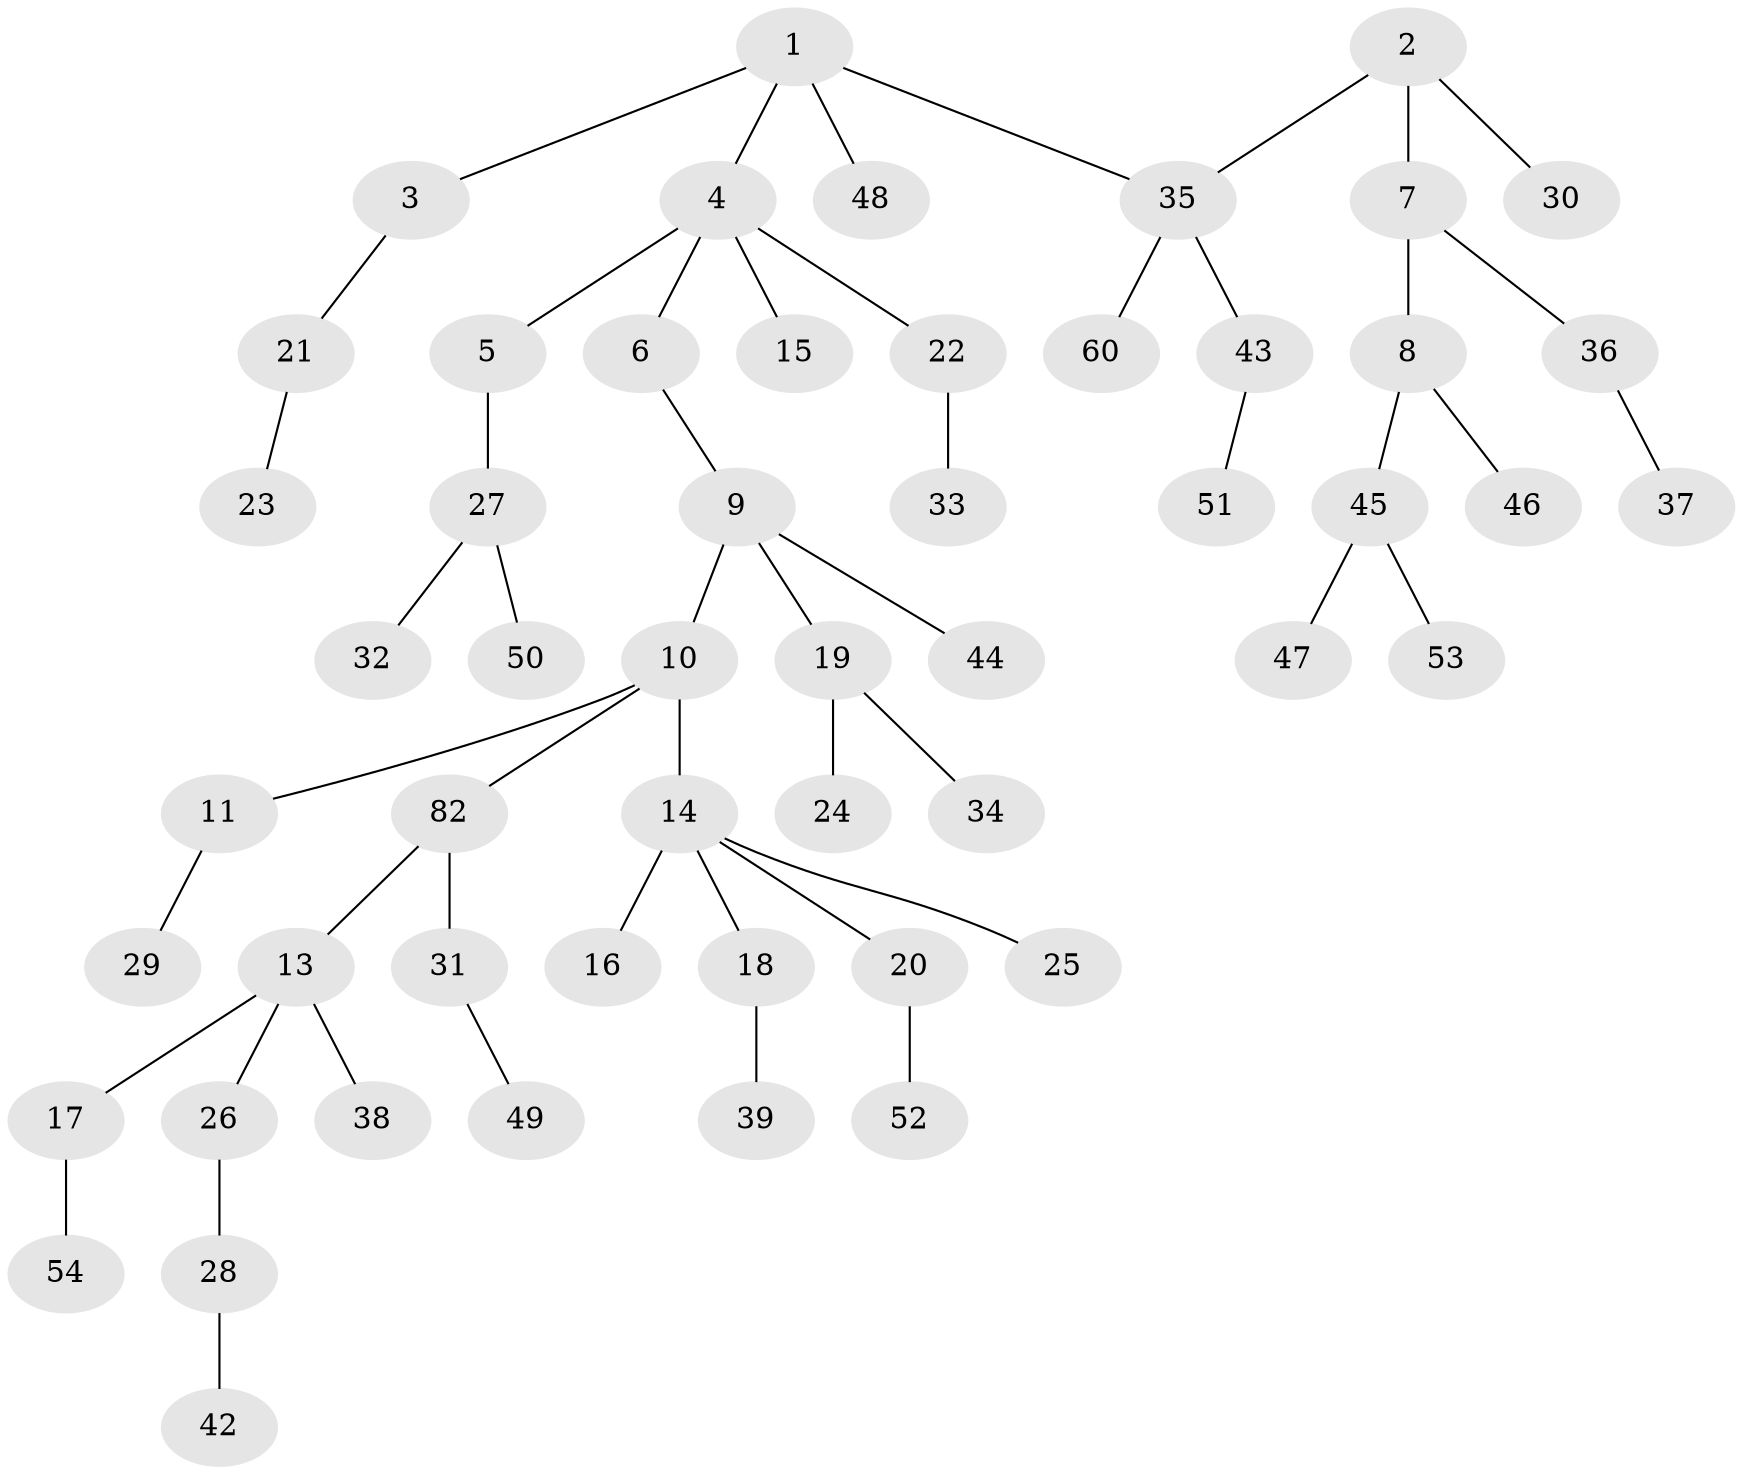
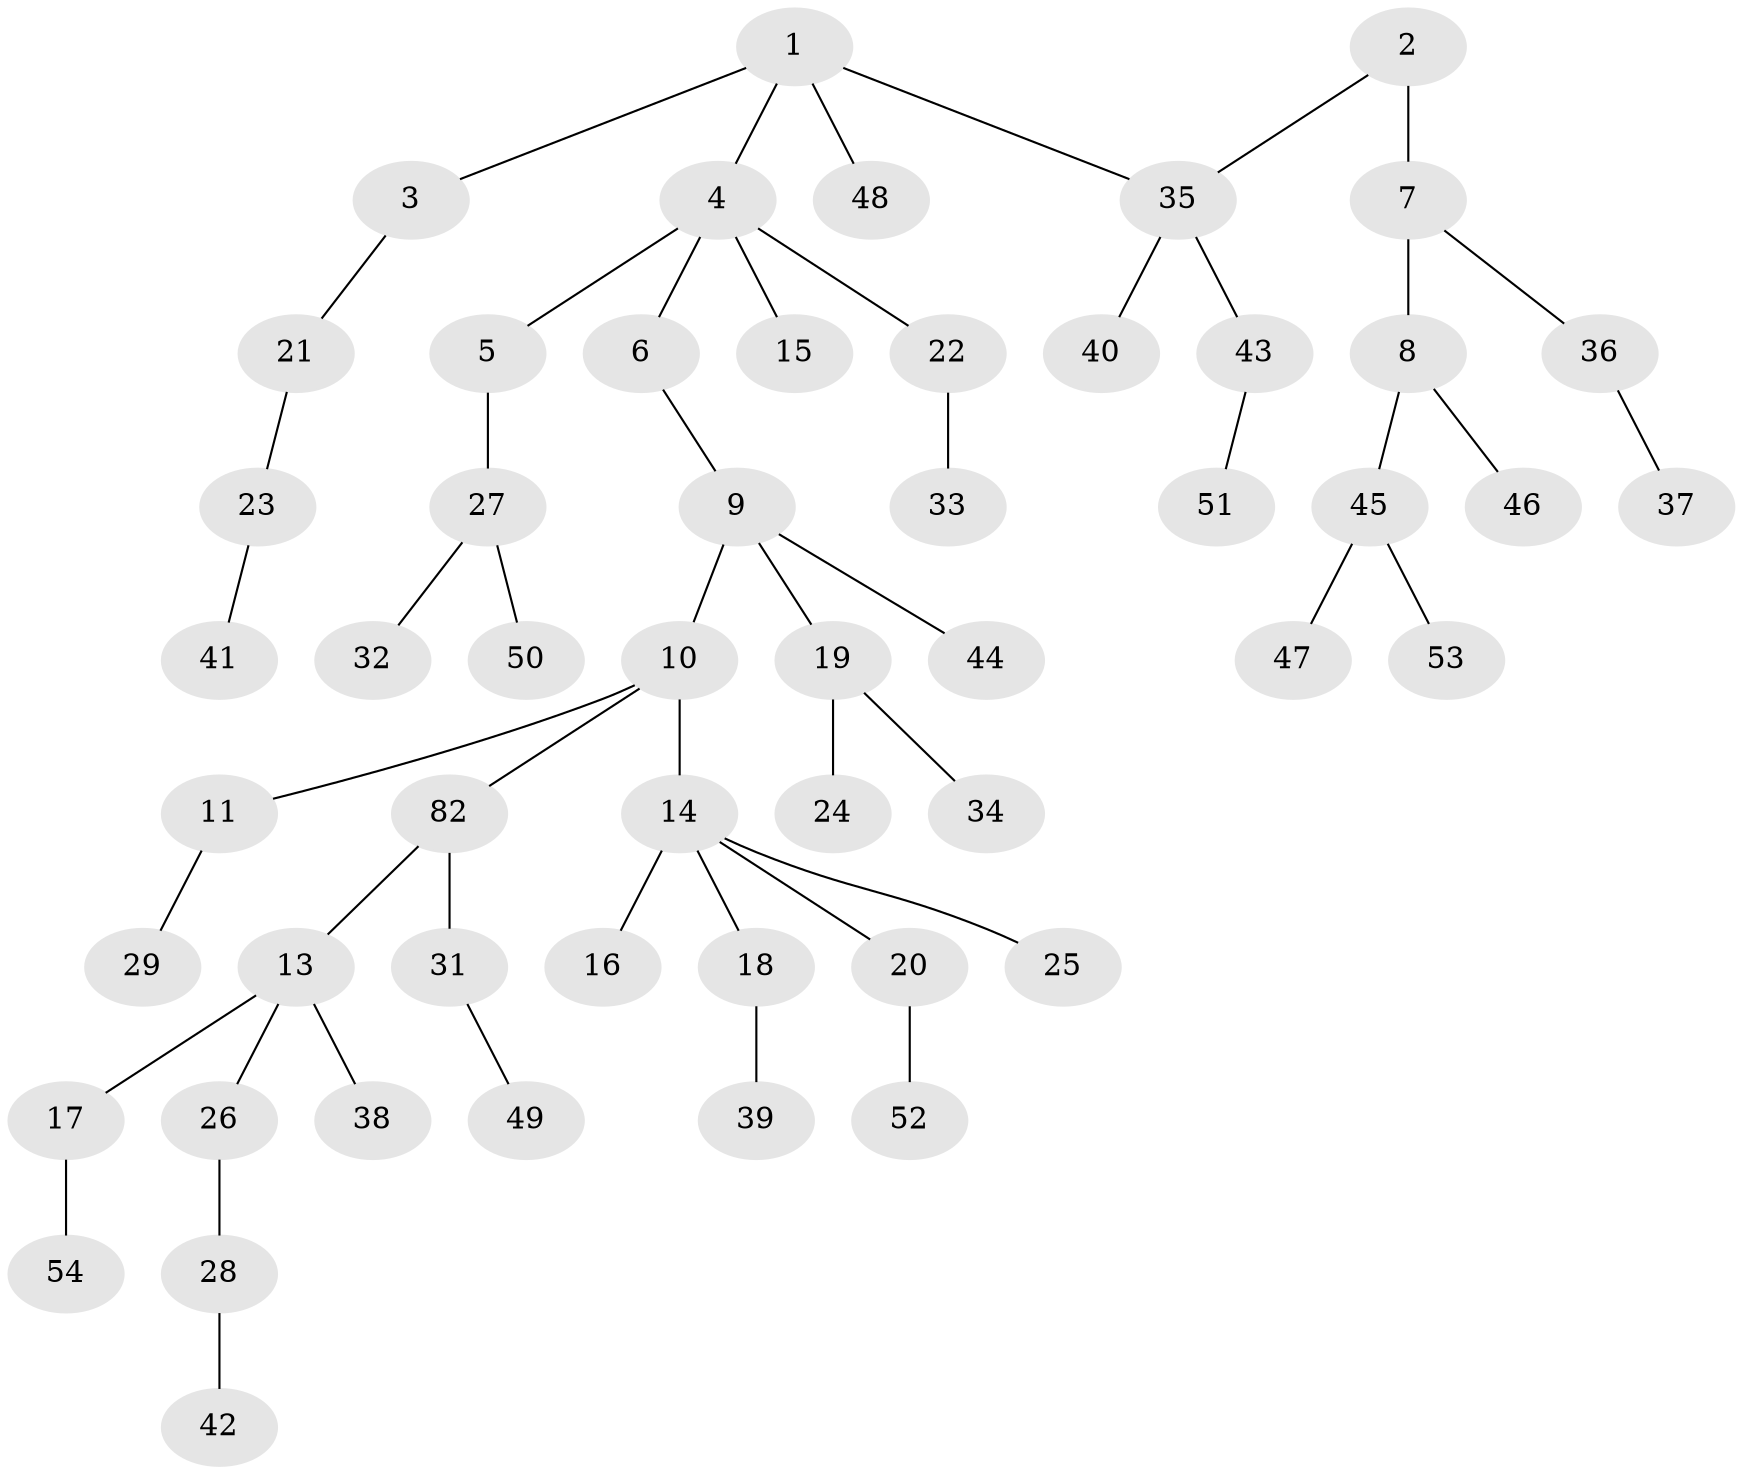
node "30": removed
node "60": label "60" -> "40"
node "41": added
